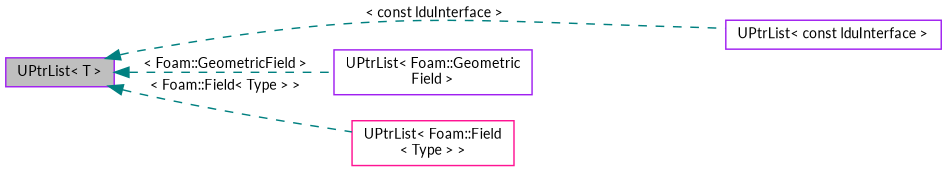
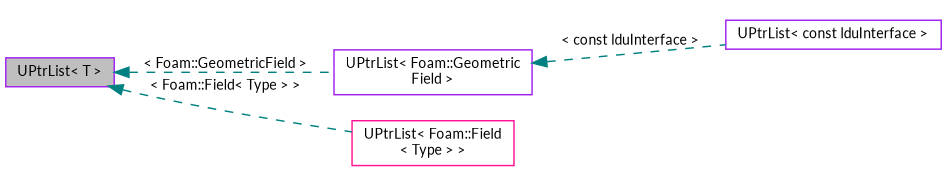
edge "UPtrList< const lduInterface >" -> "UPtrList< T >": now "UPtrList< const lduInterface >" -> "UPtrList< Foam::Geometric Field >"
